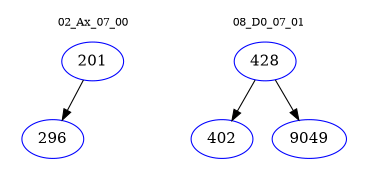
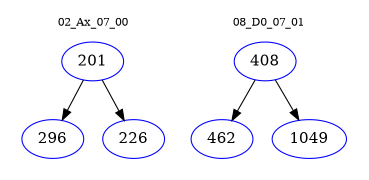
node "428": label "428" -> "408"
node "226": added
node "402": label "402" -> "462"
node "9049": label "9049" -> "1049"
